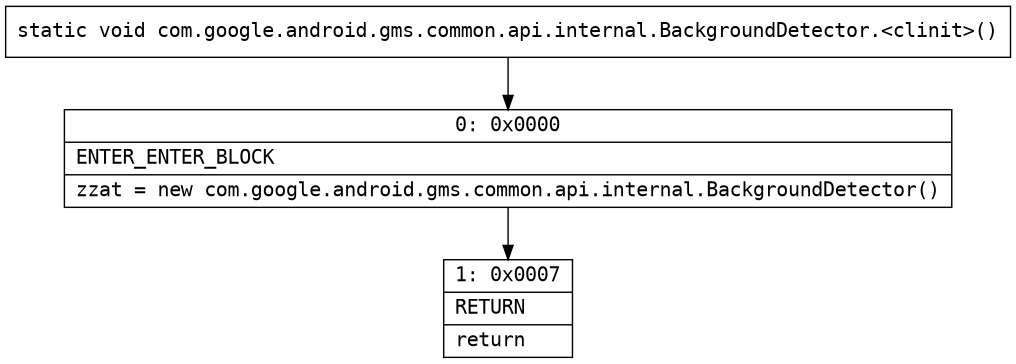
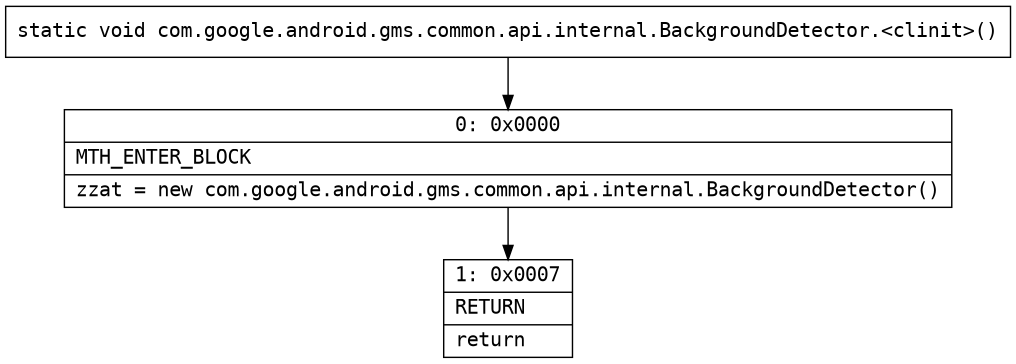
node "0: 0x0000": text "ENTER_ENTER_BLOCK" -> "MTH_ENTER_BLOCK"
